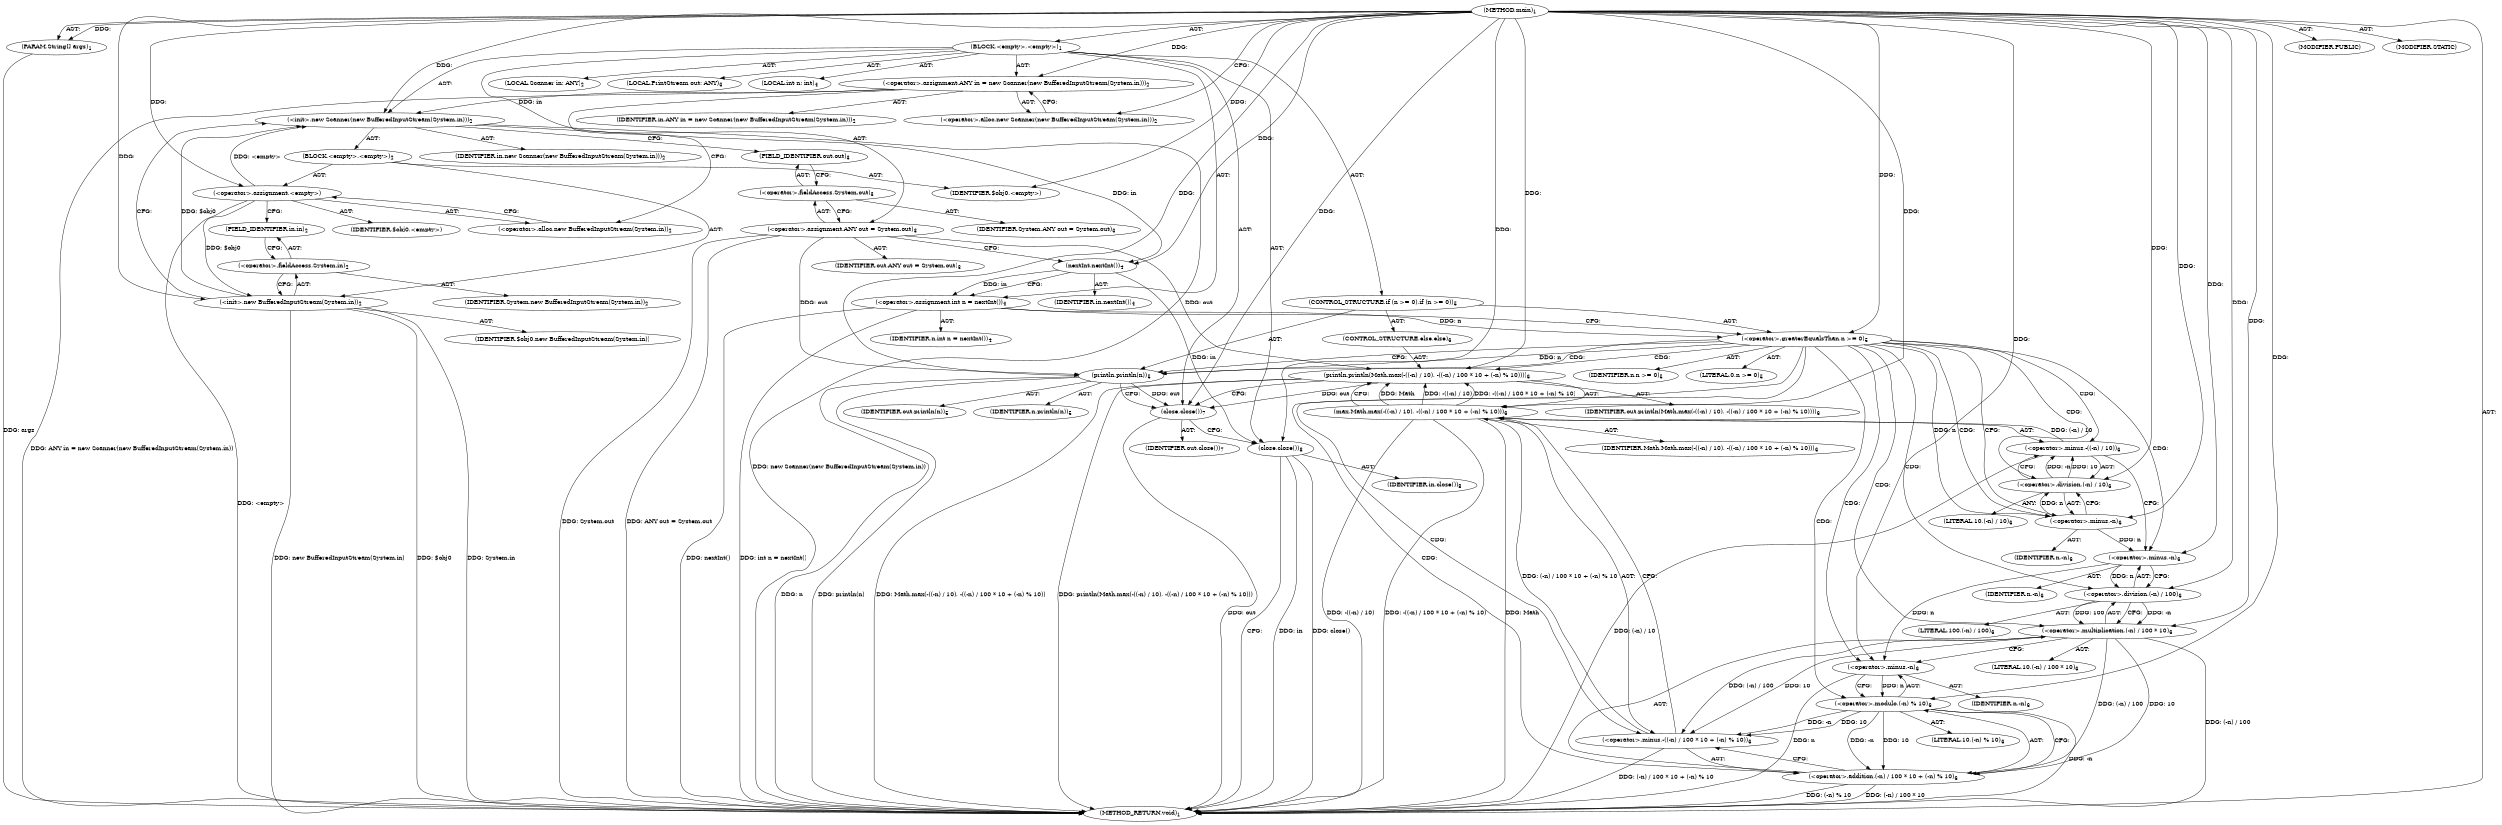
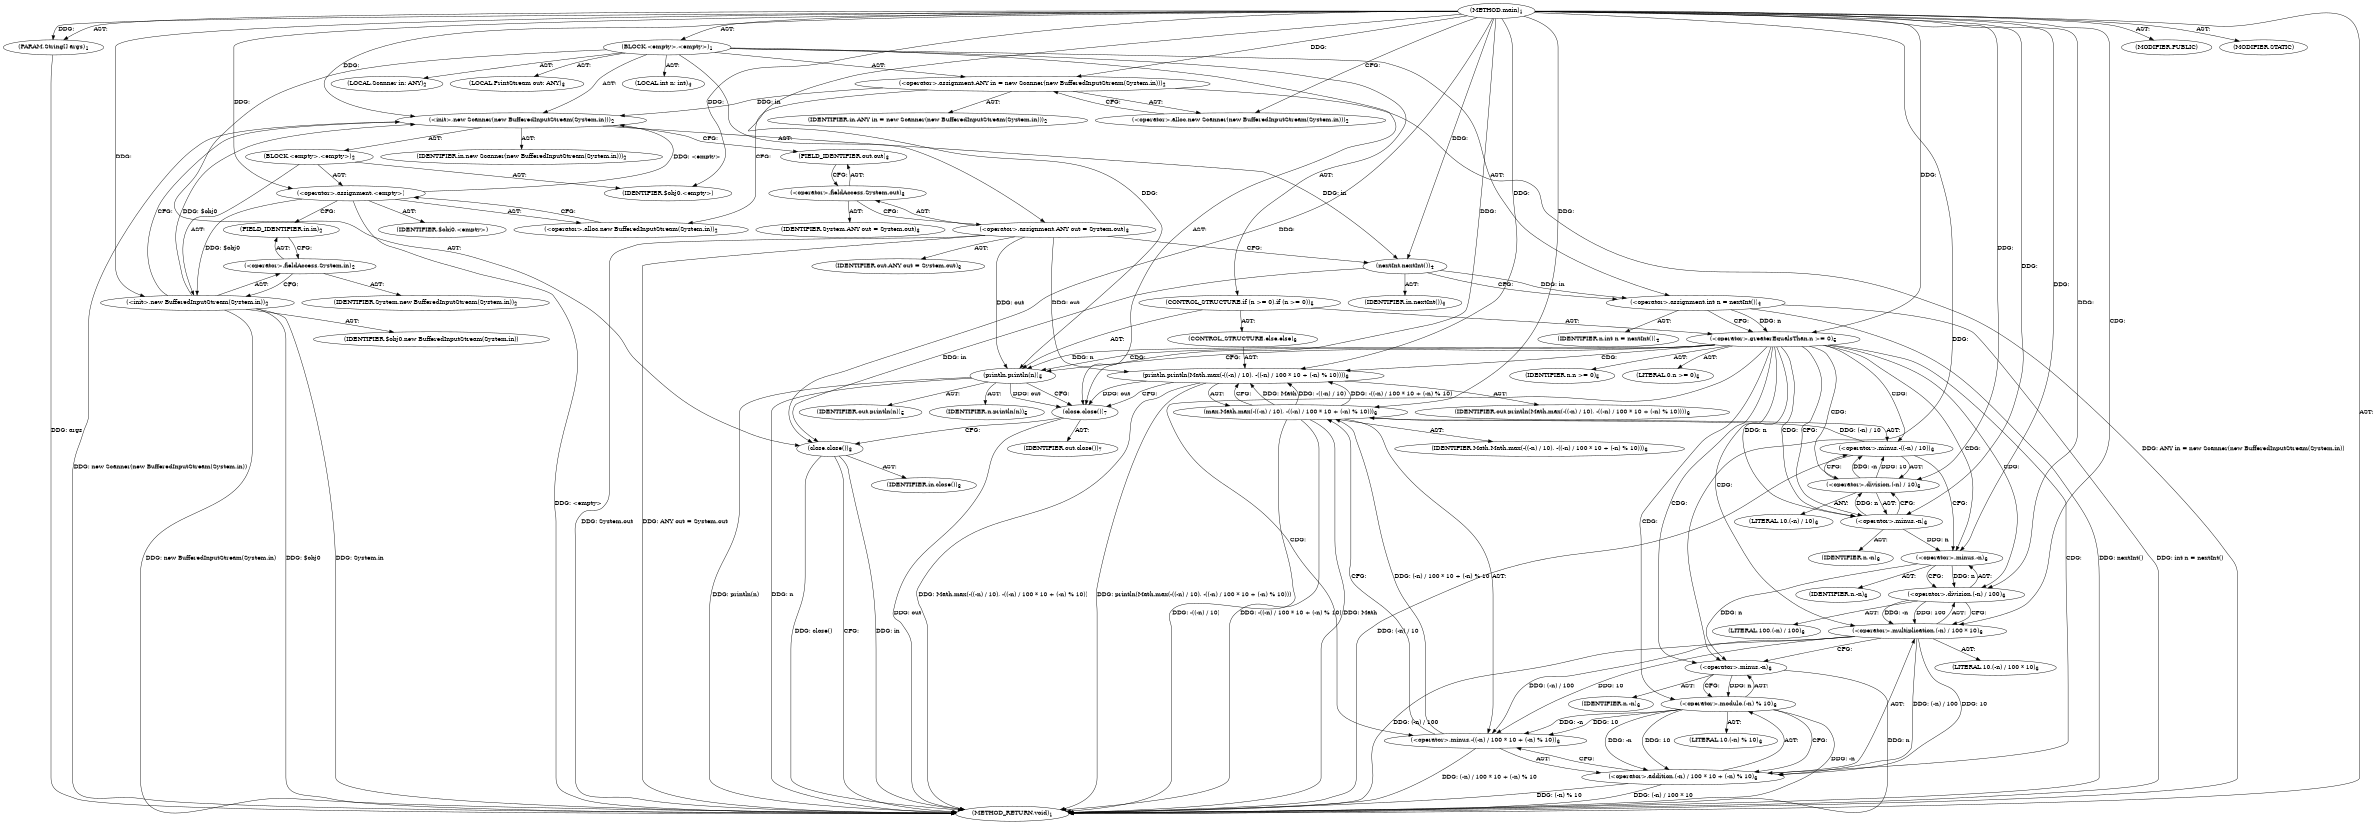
edge "(METHOD,main)" -> "(<operator>.modulo,(-n) % 10)": removed, label "DDG:"
edge "(METHOD,main)" -> "(<operator>.multiplication,(-n) / 100 * 10)": label "DDG: " -> "CDG: "
